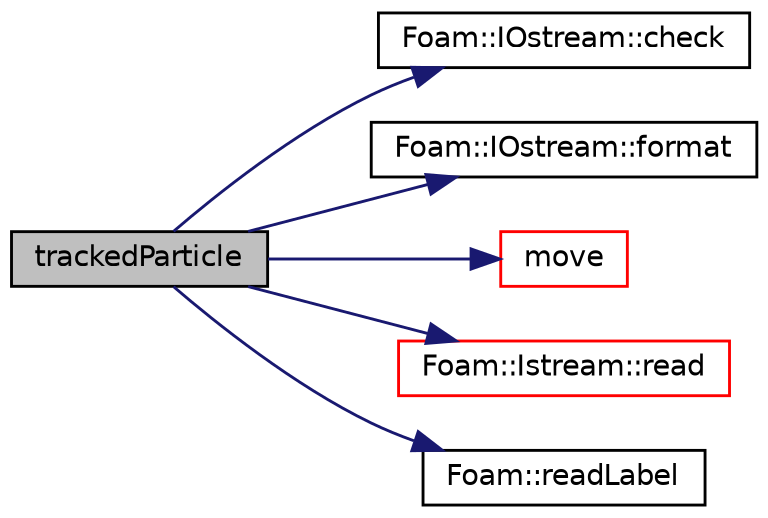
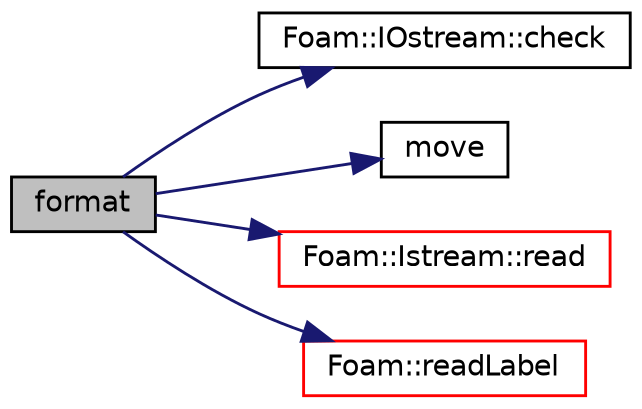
node "Foam::IOstream::format": removed
node "trackedParticle": label "trackedParticle" -> "format"
node "move": color red -> black
node "Foam::readLabel": color black -> red
